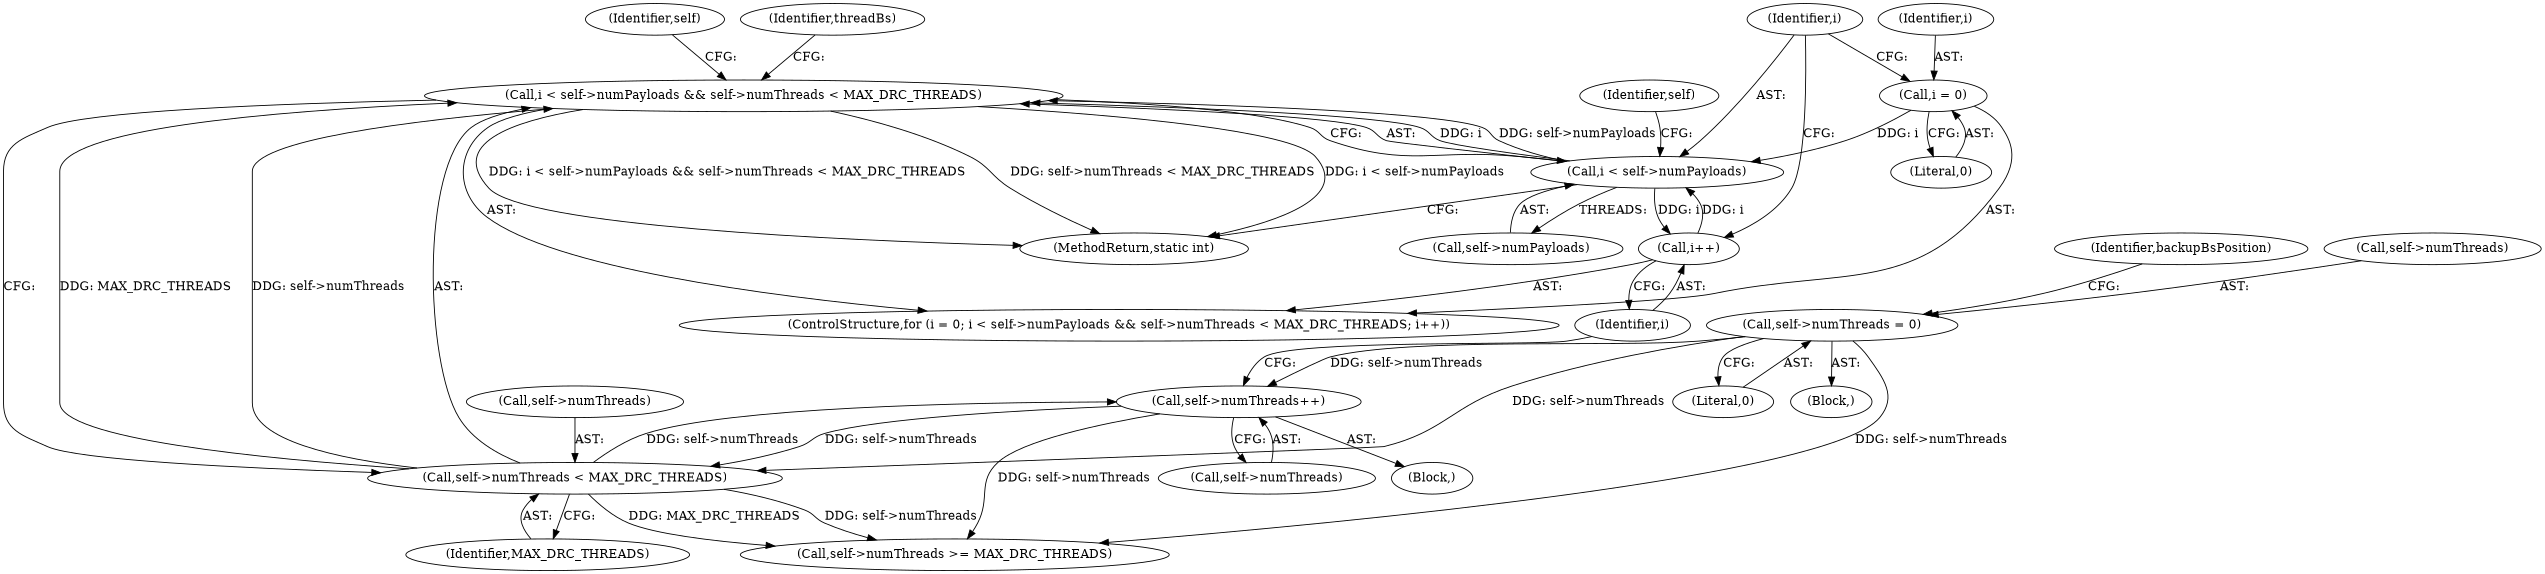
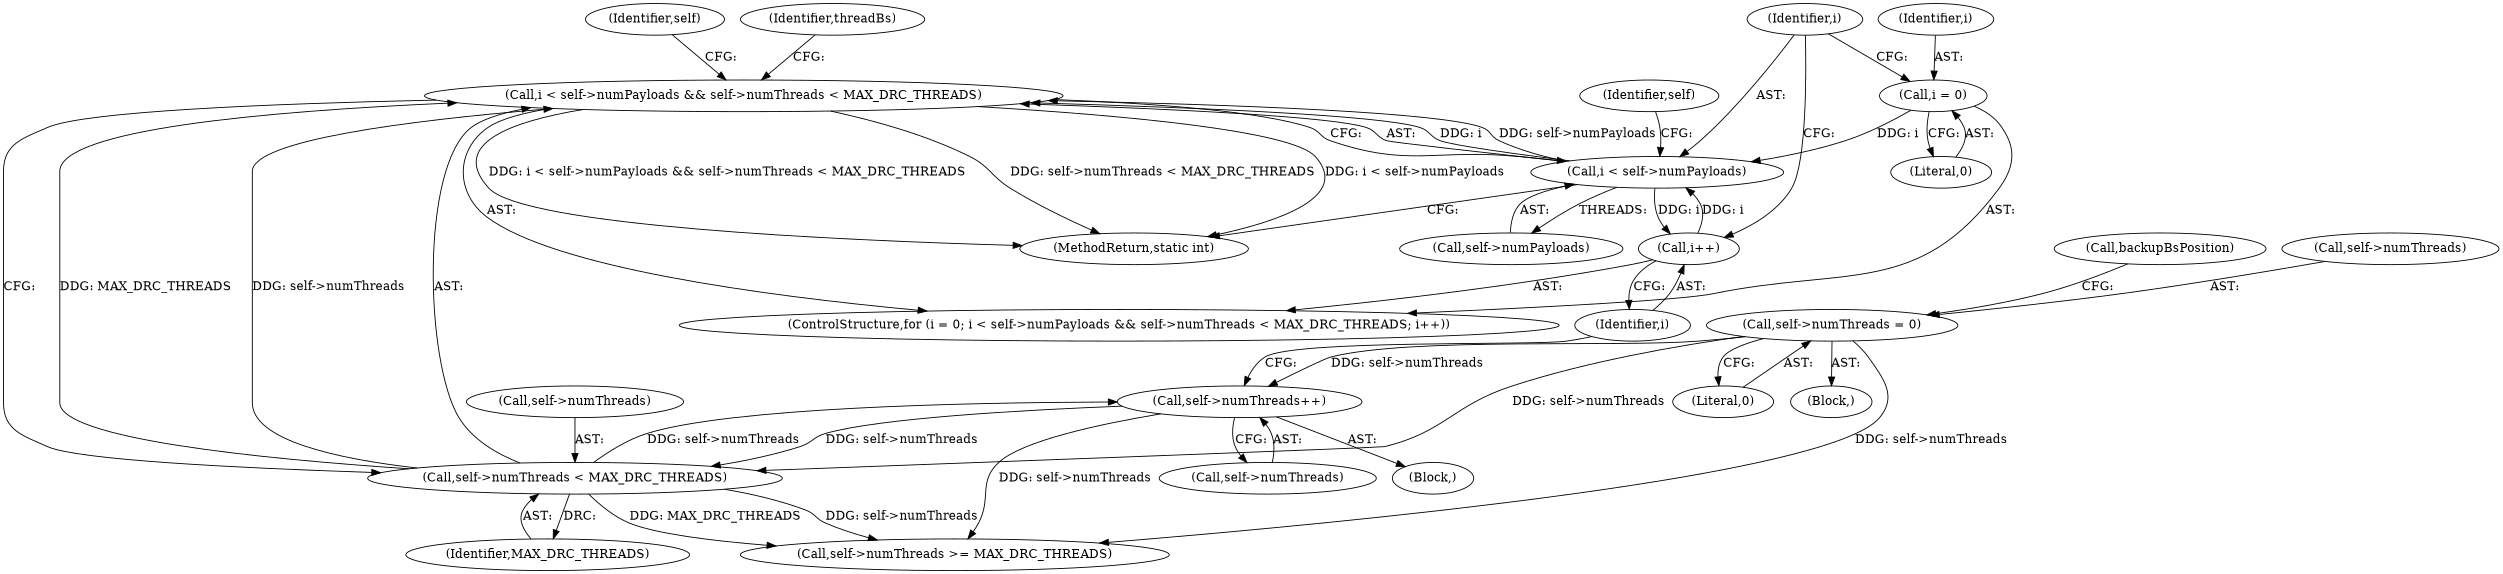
node "(Identifier,backupBsPosition)": label "(Identifier,backupBsPosition)" -> "(Call,backupBsPosition)"
edge "(Call,self->numThreads < MAX_DRC_THREADS)" -> "(Identifier,MAX_DRC_THREADS)": label "CFG: " -> "DRC: "
